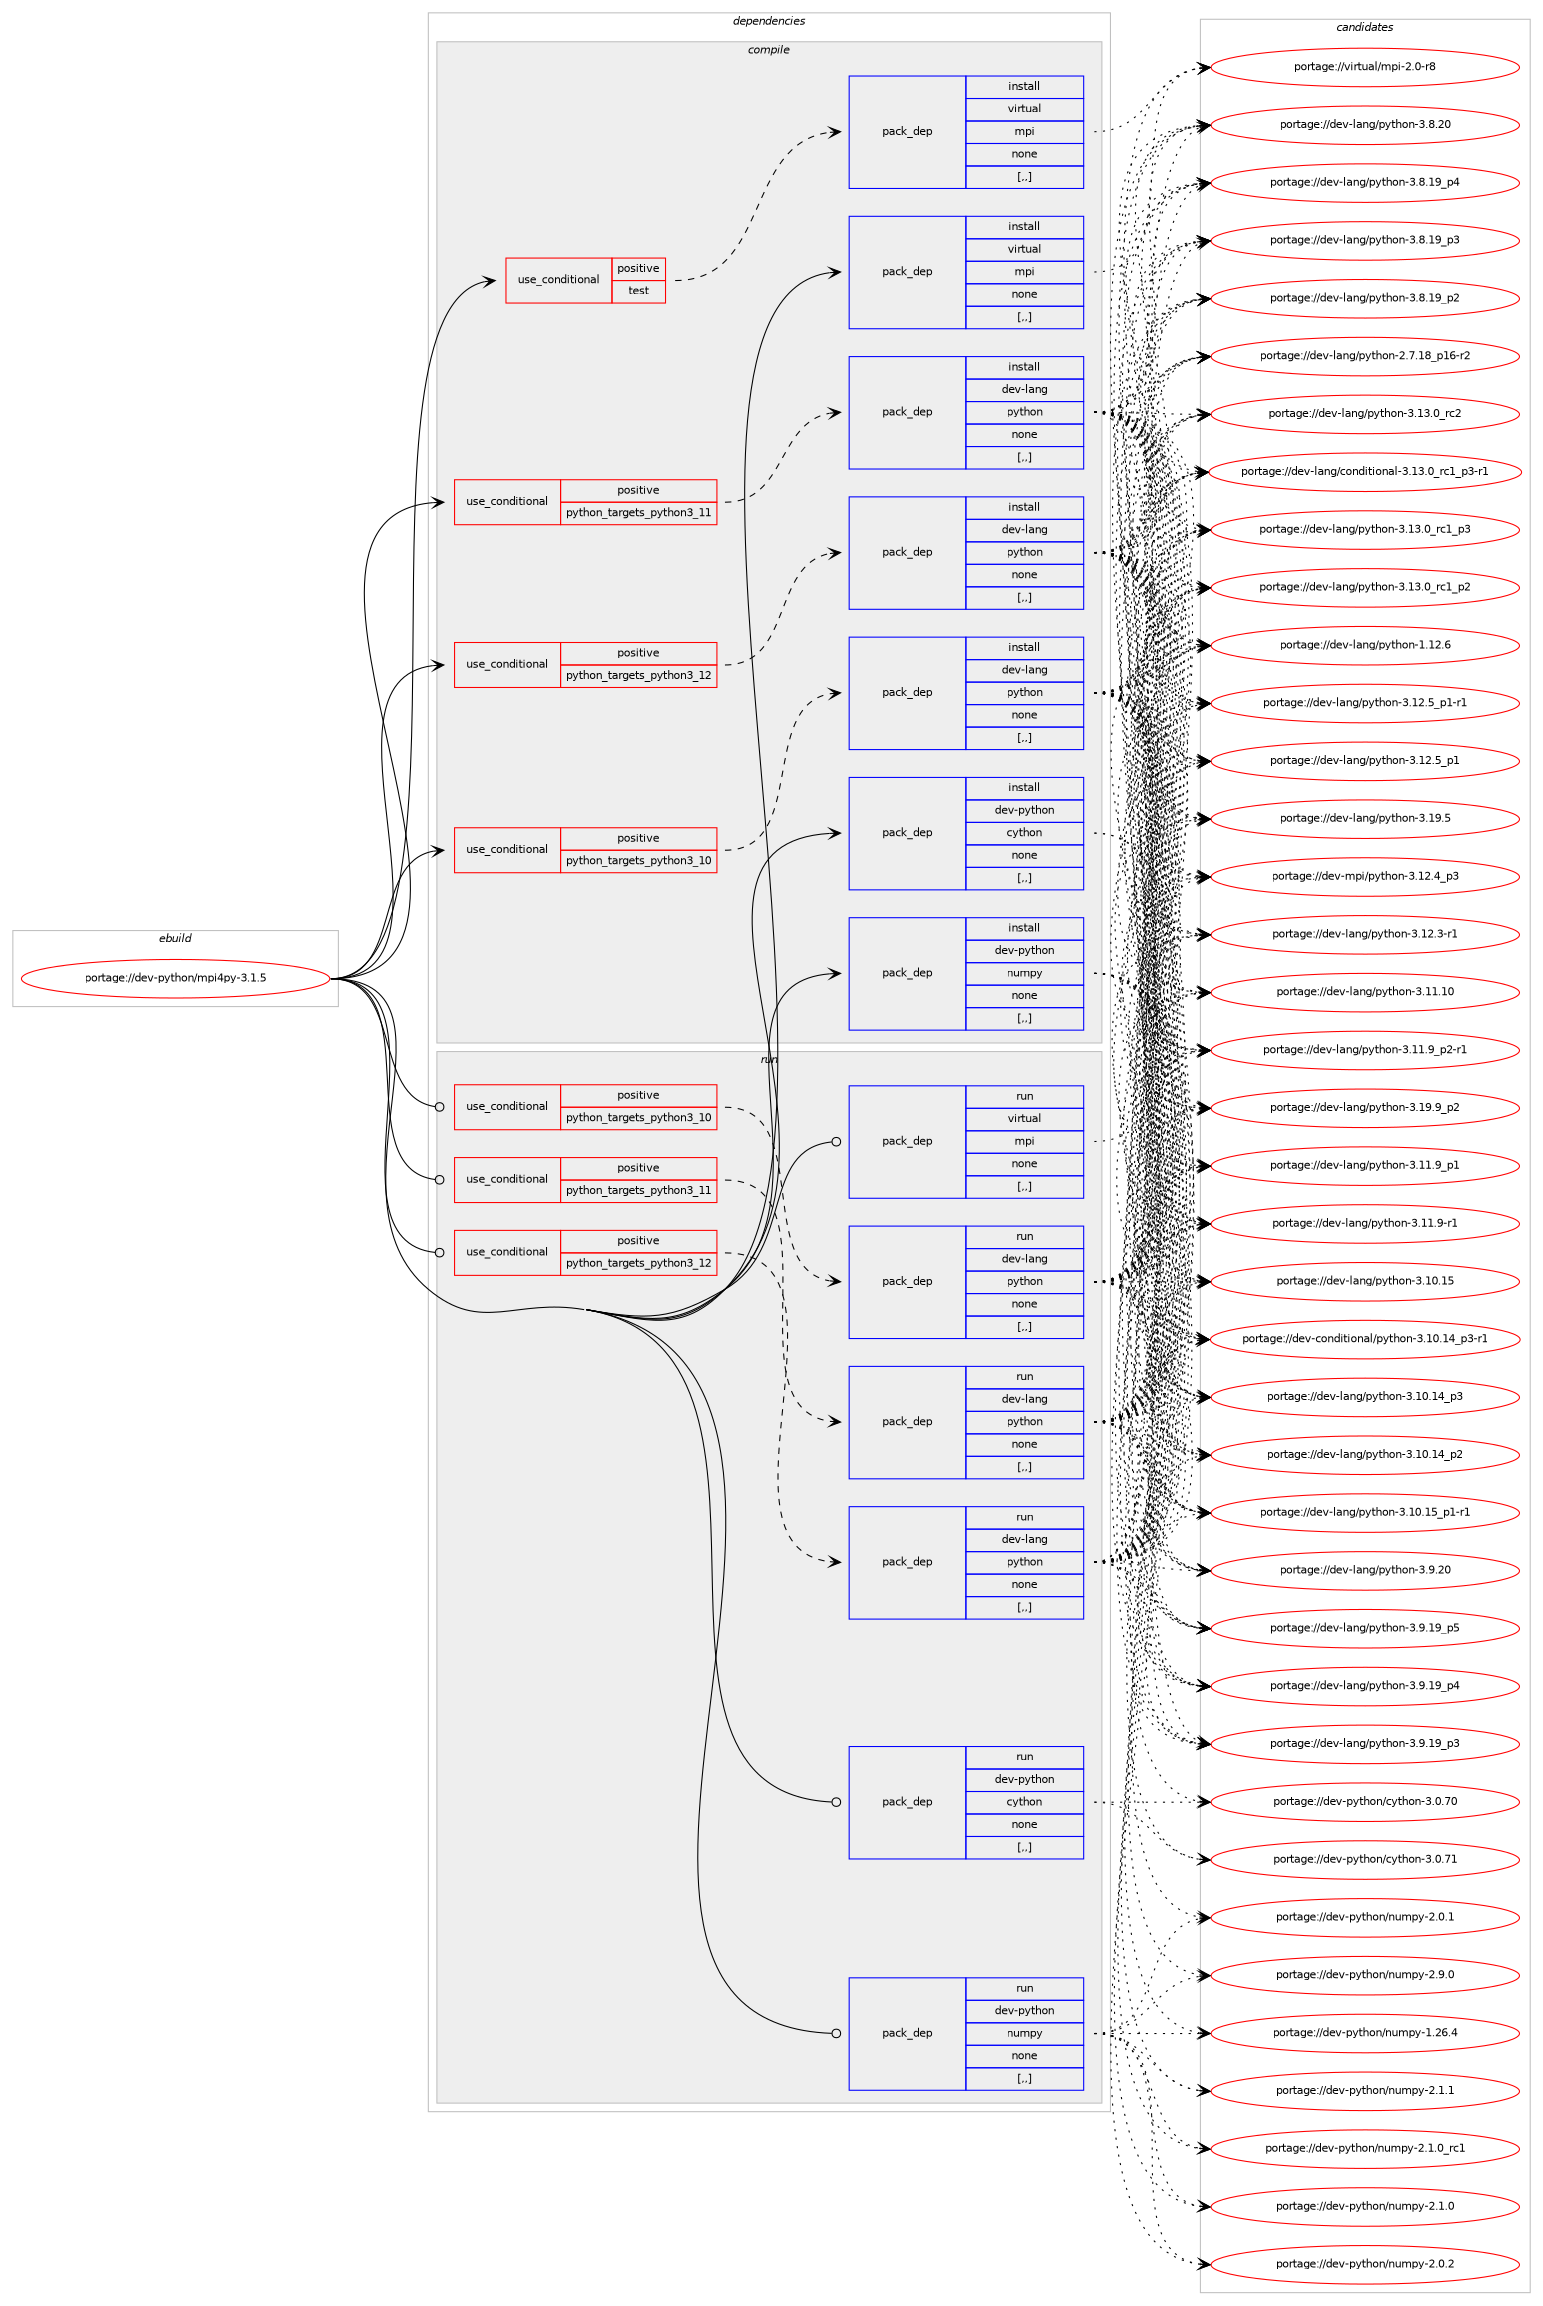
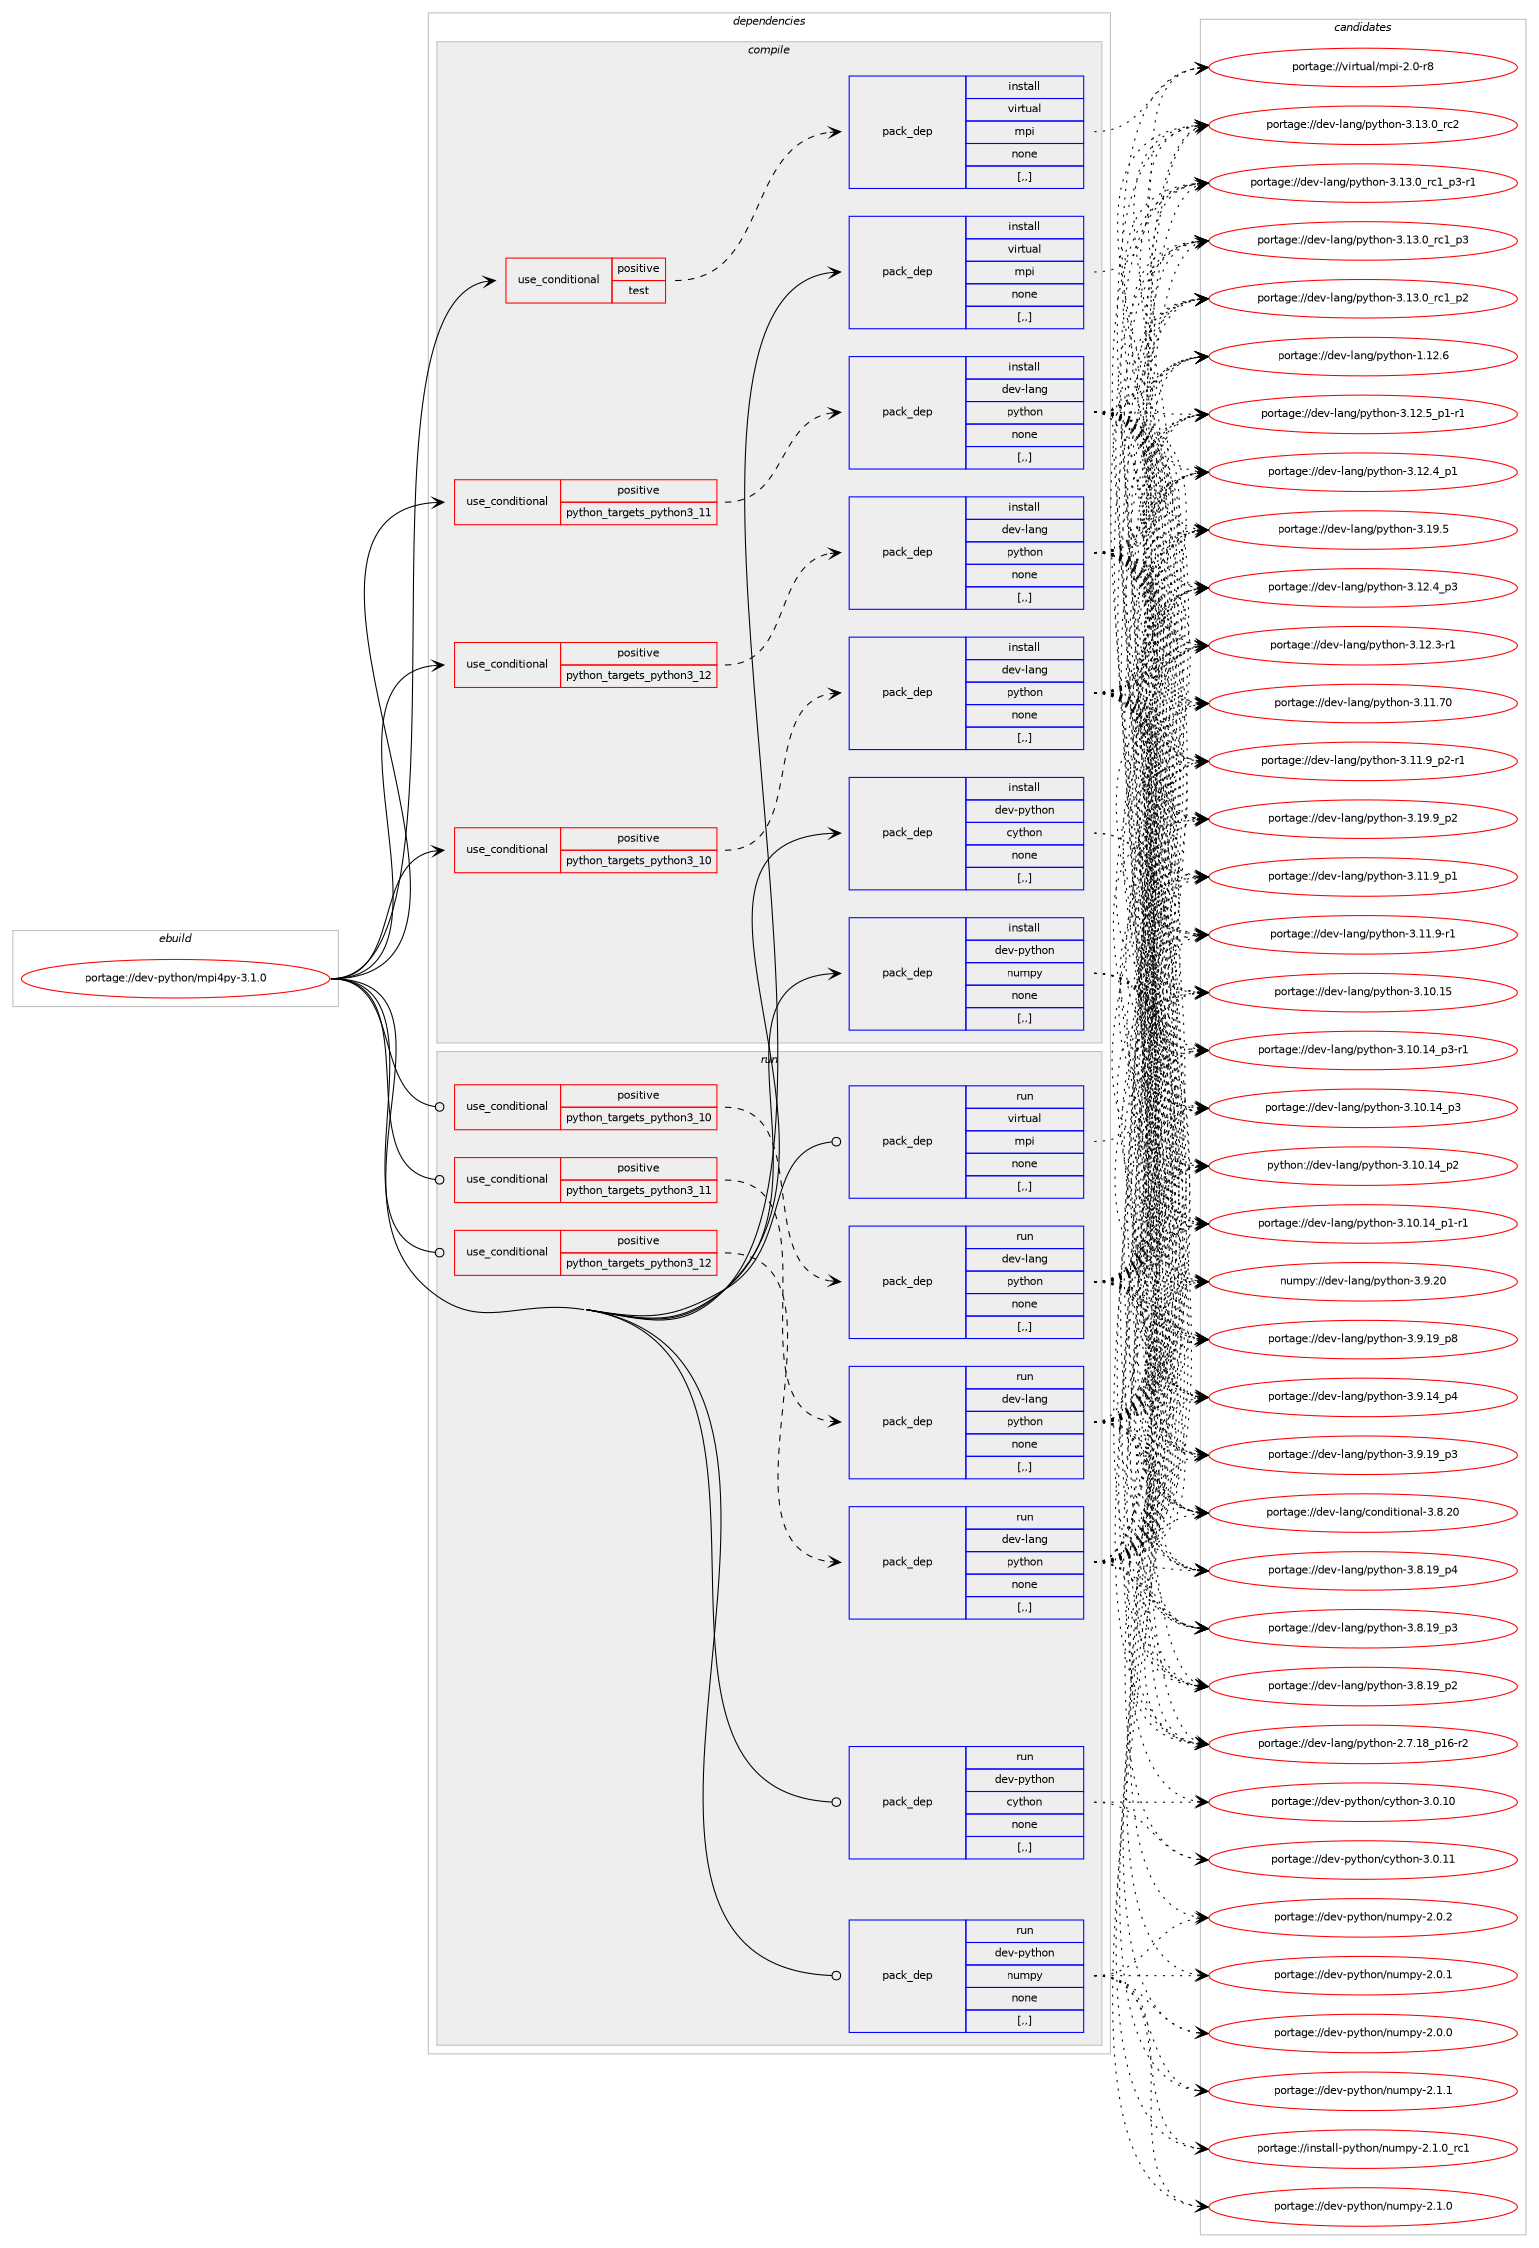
node "portage://dev-lang/python-3.8.20": label "portage://dev-lang/python-3.8.20" -> "portage://dev-lang/conditional-3.8.20"
node "portage://dev-lang/conditional-3.13.0_rc1_p3-r1": label "portage://dev-lang/conditional-3.13.0_rc1_p3-r1" -> "portage://dev-lang/python-3.13.0_rc1_p3-r1"
node "portage://dev-lang/python-3.12.5_p1": label "portage://dev-lang/python-3.12.5_p1" -> "portage://dev-lang/python-3.12.4_p1"
node "portage://dev-mpi/python-3.12.4_p3": label "portage://dev-mpi/python-3.12.4_p3" -> "portage://dev-lang/python-3.12.4_p3"
node "portage://dev-python/mpi4py-3.1.5": label "portage://dev-python/mpi4py-3.1.5" -> "portage://dev-python/mpi4py-3.1.0"
node "portage://dev-lang/python-3.11.10": label "portage://dev-lang/python-3.11.10" -> "portage://dev-lang/python-3.11.70"
node "portage://dev-conditional/python-3.10.14_p3-r1": label "portage://dev-conditional/python-3.10.14_p3-r1" -> "portage://dev-lang/python-3.10.14_p3-r1"
node "portage://dev-lang/python-3.10.14_p2": label "portage://dev-lang/python-3.10.14_p2" -> "python://dev-lang/python-3.10.14_p2"
node "portage://dev-lang/python-3.10.15_p1-r1": label "portage://dev-lang/python-3.10.15_p1-r1" -> "portage://dev-lang/python-3.10.14_p1-r1"
node "portage://dev-lang/python-3.9.20": label "portage://dev-lang/python-3.9.20" -> "numpy://dev-lang/python-3.9.20"
node "portage://dev-lang/python-3.9.19_p5": label "portage://dev-lang/python-3.9.19_p5" -> "portage://dev-lang/python-3.9.19_p8"
node "portage://dev-lang/python-3.9.19_p4": label "portage://dev-lang/python-3.9.19_p4" -> "portage://dev-lang/python-3.9.14_p4"
node "portage://dev-python/cython-3.0.70": label "portage://dev-python/cython-3.0.70" -> "portage://dev-python/cython-3.0.10"
node "portage://dev-python/cython-3.0.71": label "portage://dev-python/cython-3.0.71" -> "portage://dev-python/cython-3.0.11"
node "portage://dev-python/numpy-2.9.0": label "portage://dev-python/numpy-2.9.0" -> "portage://dev-python/numpy-2.0.0"
node "portage://dev-python/numpy-1.26.4": removed
node "portage://dev-python/numpy-2.1.0_rc1": label "portage://dev-python/numpy-2.1.0_rc1" -> "portage://install-python/numpy-2.1.0_rc1"
